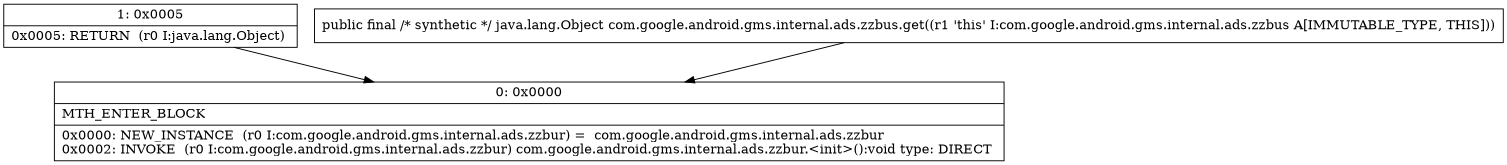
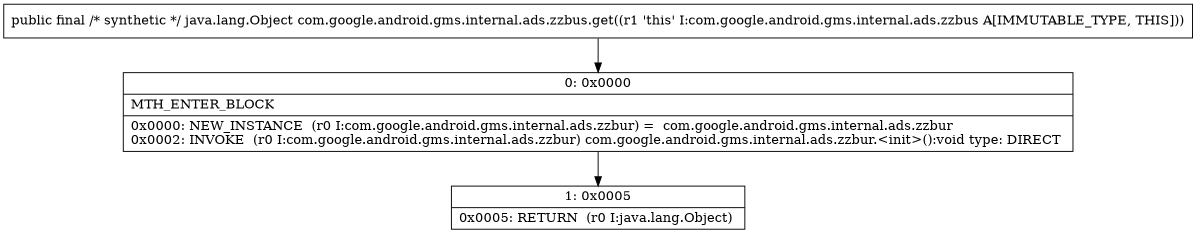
edge "1: 0x0005" -> "0: 0x0000": reversed
